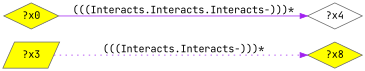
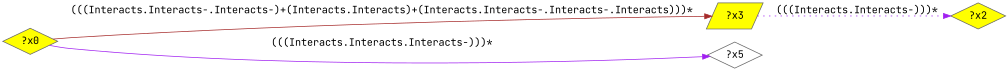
node "?x4": label "?x4" -> "?x5"
edge "?x0" -> "?x3": added, label "(((Interacts.Interacts-.Interacts-)+(Interacts.Interacts)+(Interacts.Interacts-.Interacts-.Interacts)))*"
node "?x8": label "?x8" -> "?x2"
